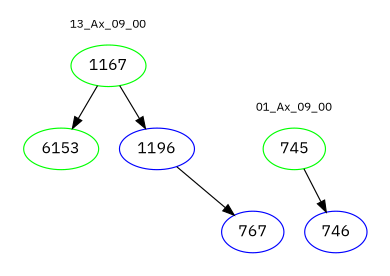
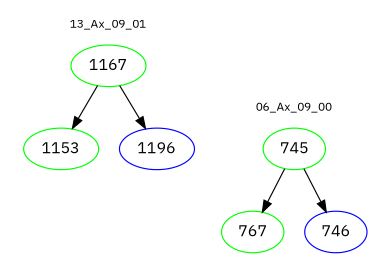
cluster "13_Ax_09_00": label "13_Ax_09_00" -> "13_Ax_09_01"
cluster "01_Ax_09_00": label "01_Ax_09_00" -> "06_Ax_09_00"
node "6153": label "6153" -> "1153"
edge "1196" -> "767": now "745" -> "767"
node "767": color blue -> green
